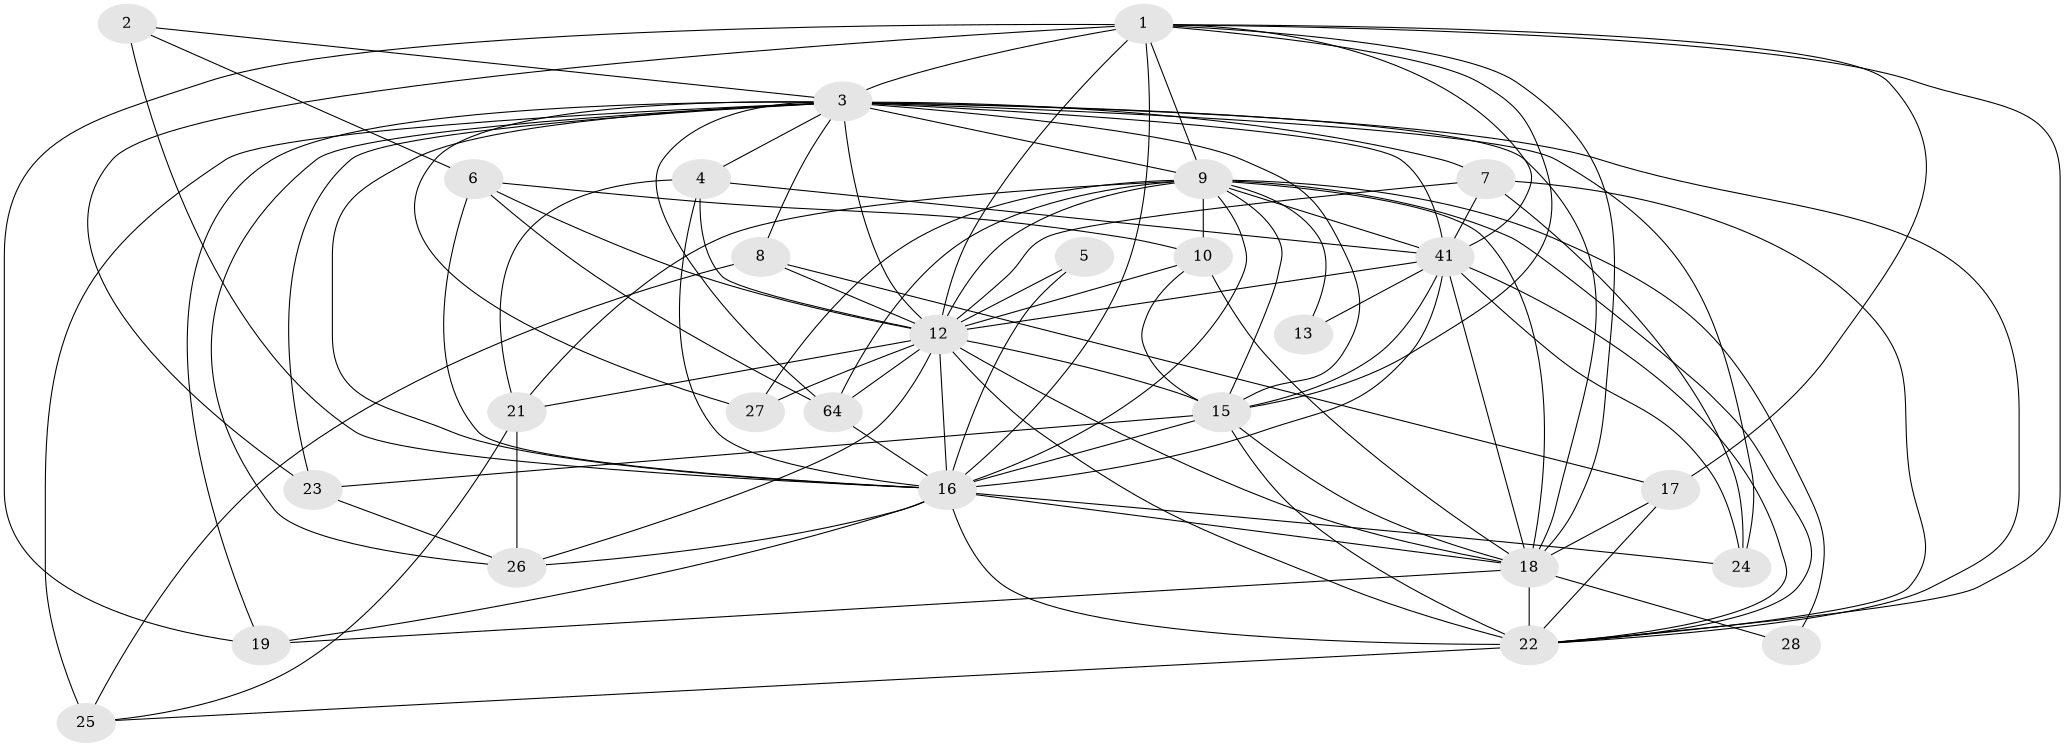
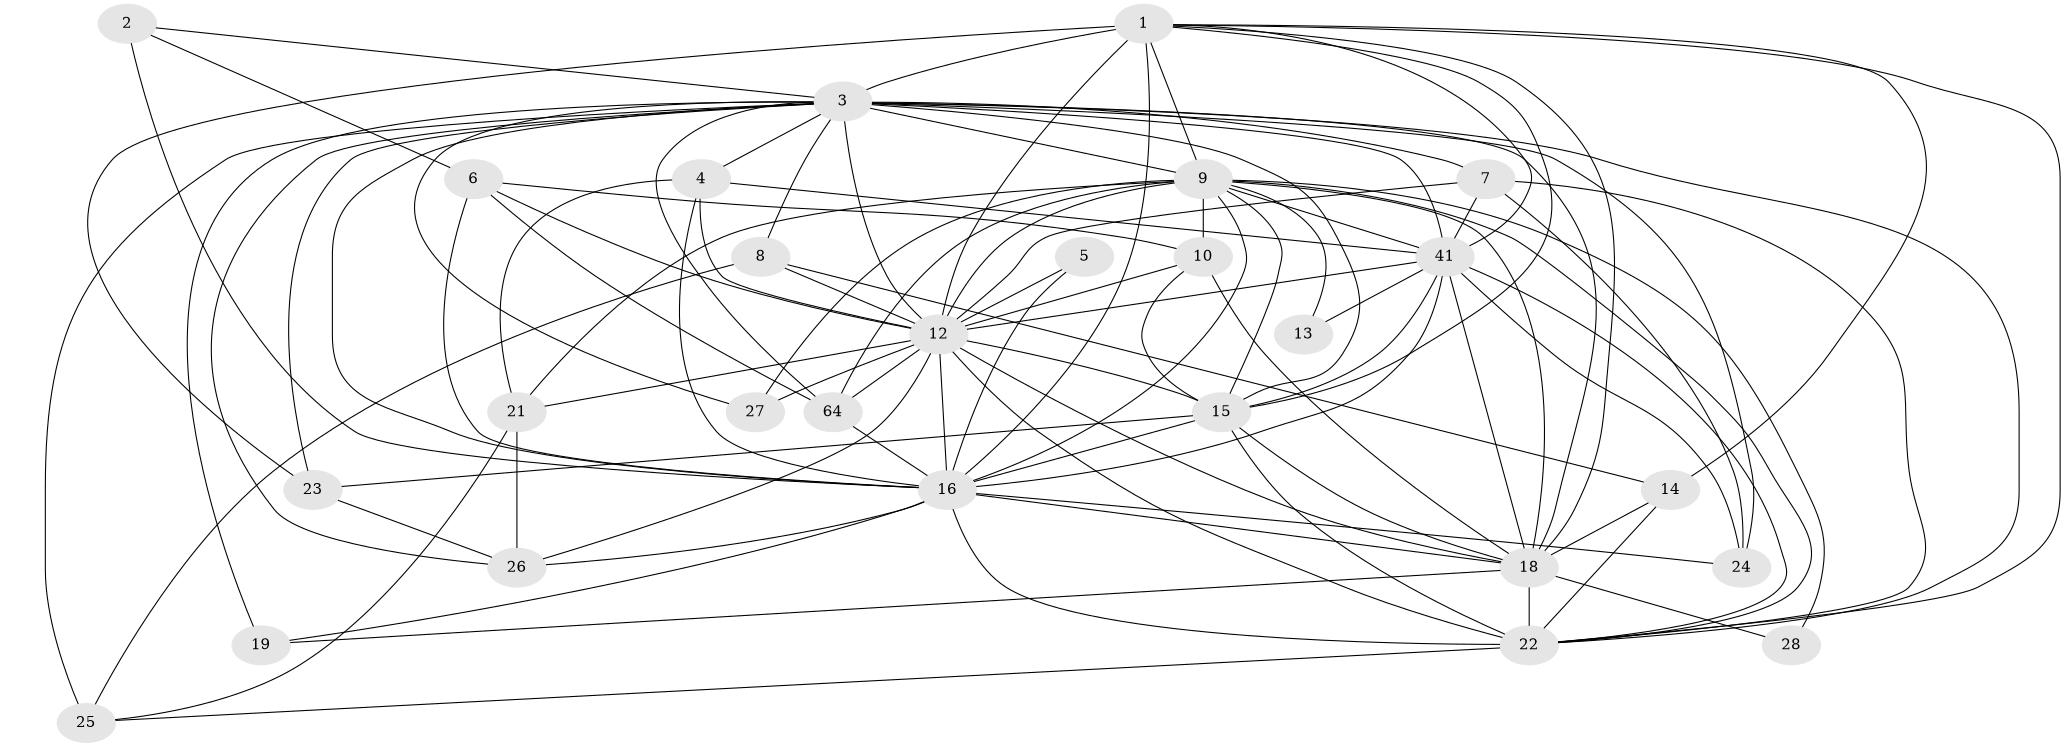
edge "1" -- "19": removed
node "17": label "17" -> "14"
